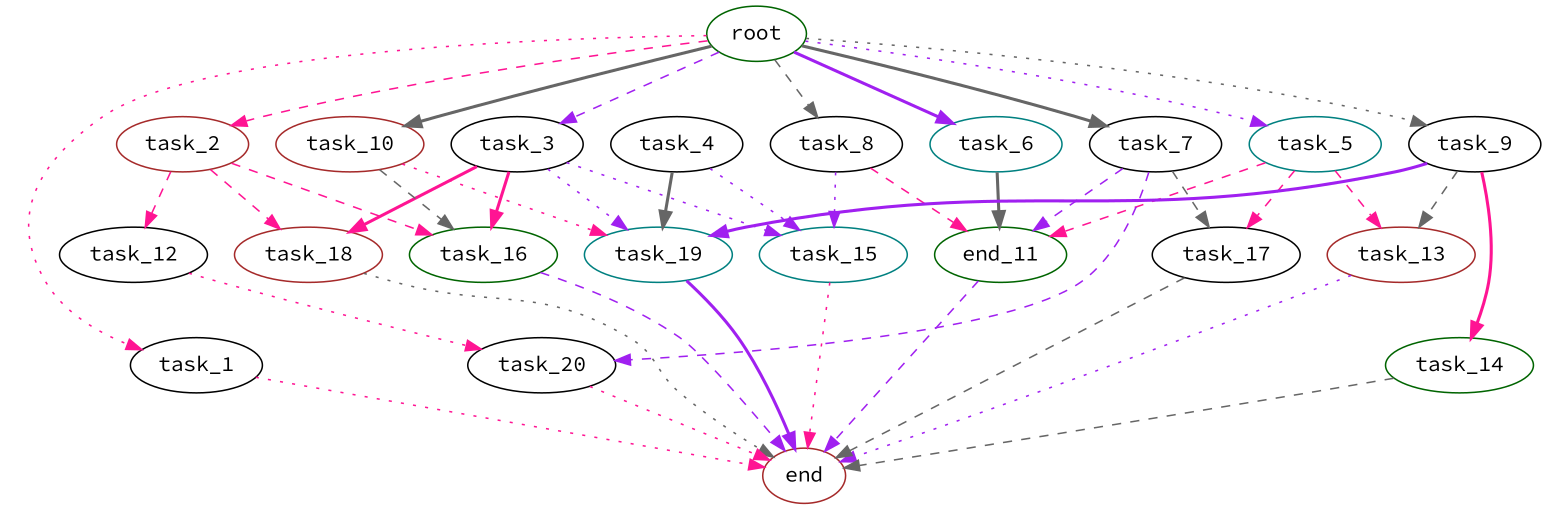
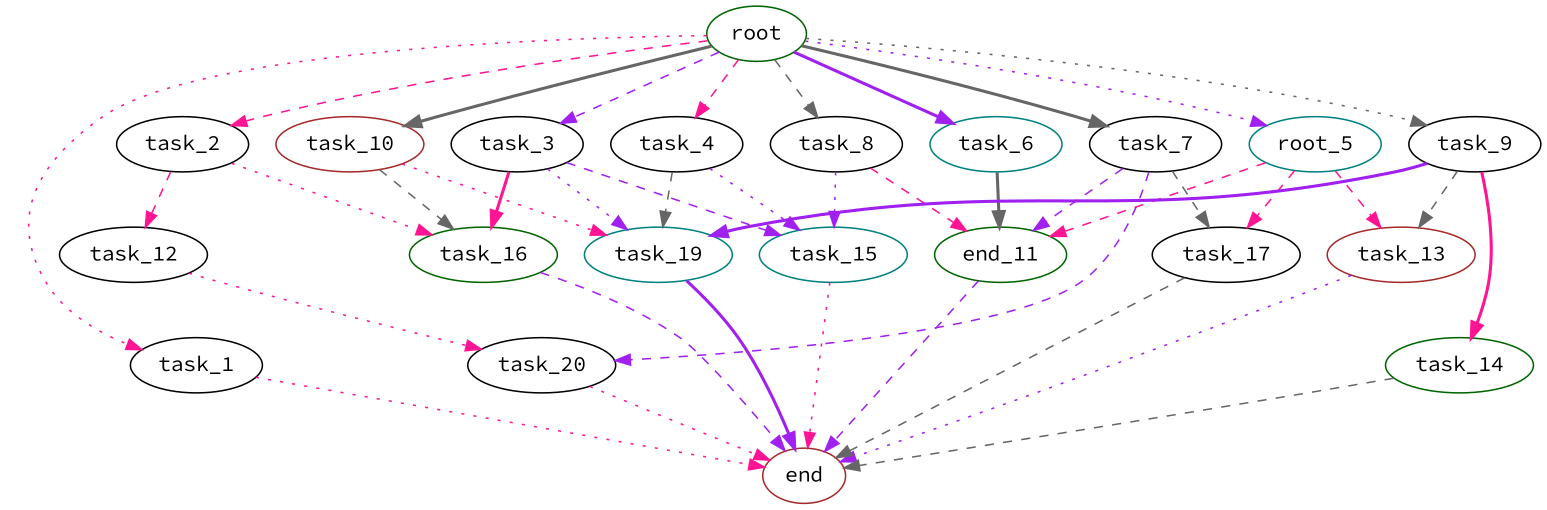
edge "root" -> "task_4": added
node "task_2": color brown -> black
node "task_5": label "task_5" -> "root_5"
edge "task_4" -> "task_19": style bold -> dashed
edge "task_3" -> "task_15": style dotted -> dashed
edge "task_2" -> "task_16": style dashed -> dotted
node "task_18": removed
